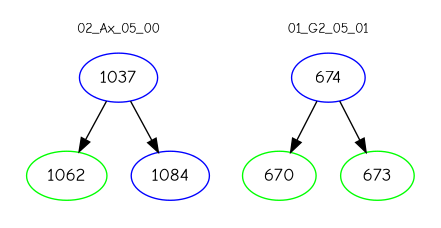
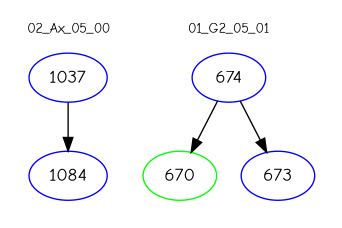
node "1062": removed
node "673": color green -> blue
